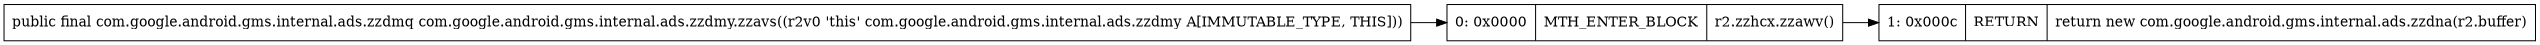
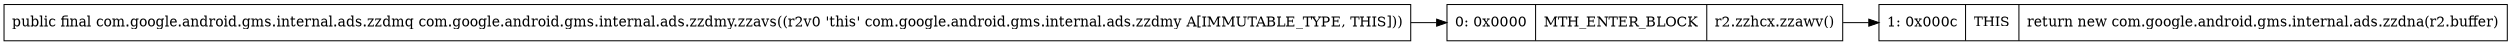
node "1: 0x000c": text "RETURN" -> "THIS"
